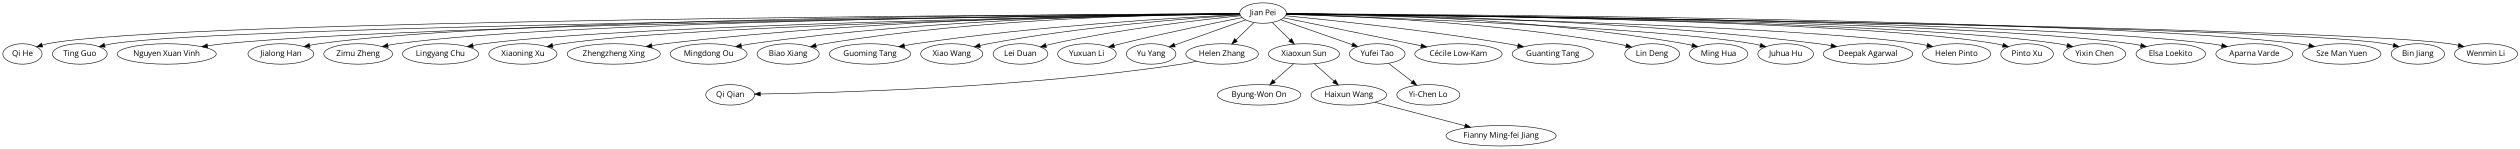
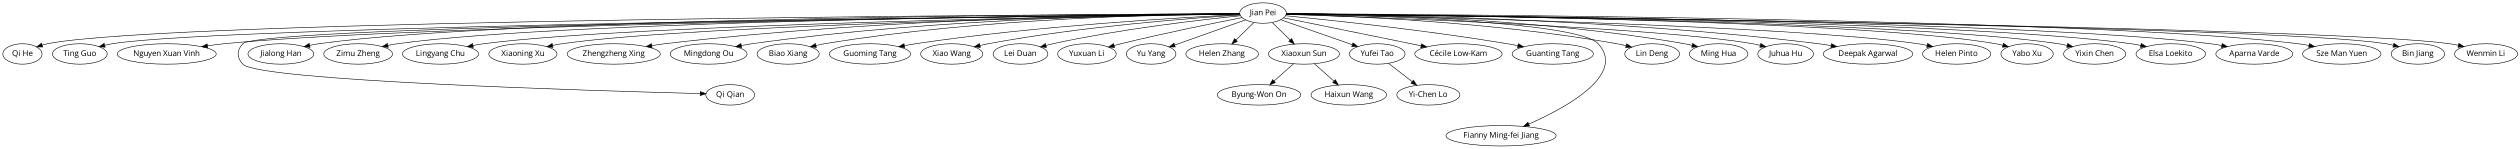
node "Pinto Xu": label "Pinto Xu" -> "Yabo Xu"
edge "Helen Zhang" -> "Qi Qian": now "Jian Pei" -> "Qi Qian"
edge "Haixun Wang" -> "Fianny Ming-fei Jiang": now "Jian Pei" -> "Fianny Ming-fei Jiang"
